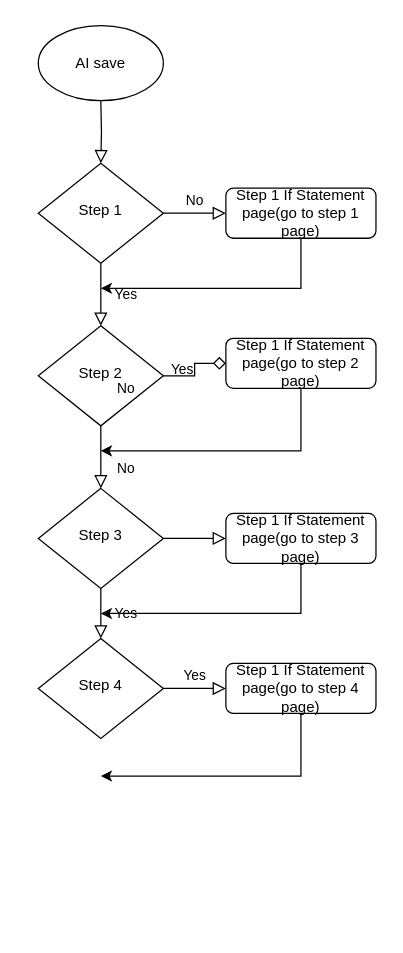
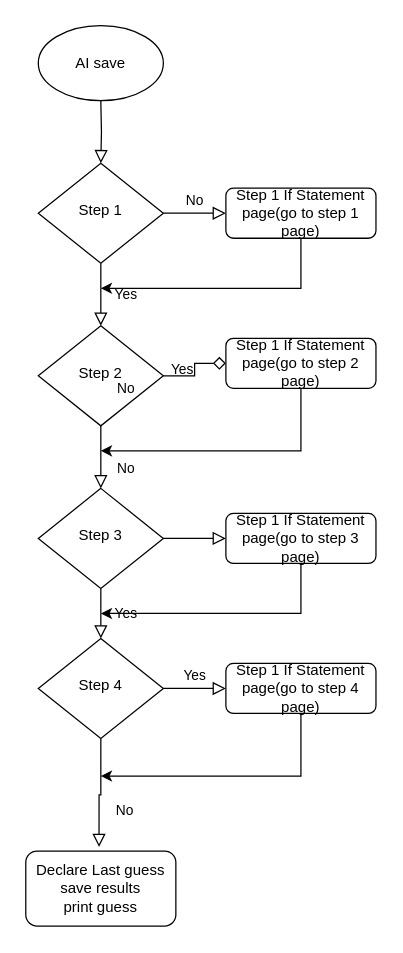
edge "Step 4" -> "Declare Last guess save results print guess": added, label "No"
node "Declare Last guess save results print guess": added
